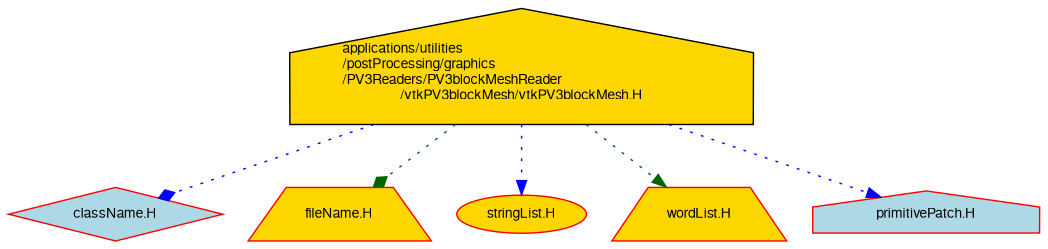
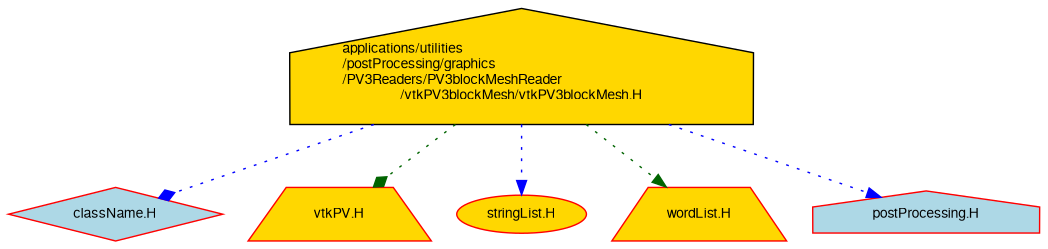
node "fileName.H": label "fileName.H" -> "vtkPV.H"
node "primitivePatch.H": label "primitivePatch.H" -> "postProcessing.H"
